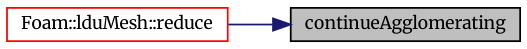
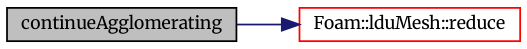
edge "Foam::lduMesh::reduce" -> "continueAgglomerating": reversed
